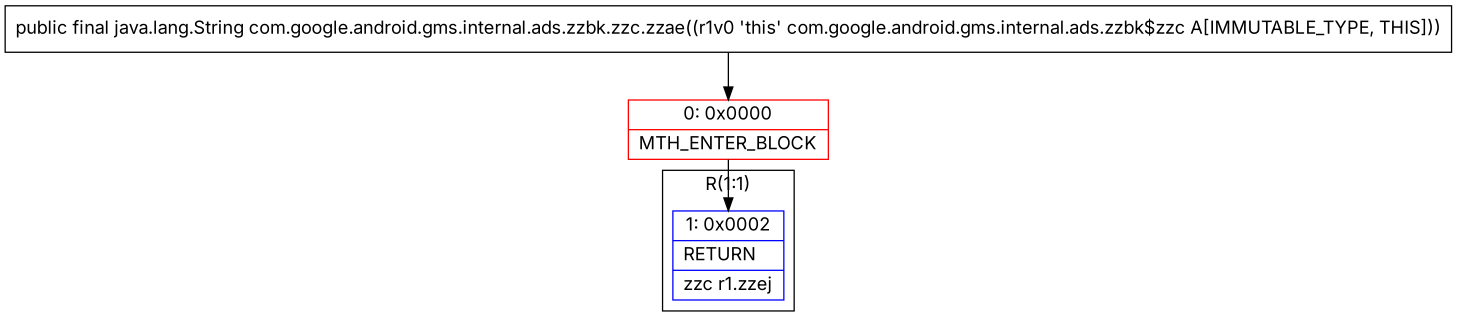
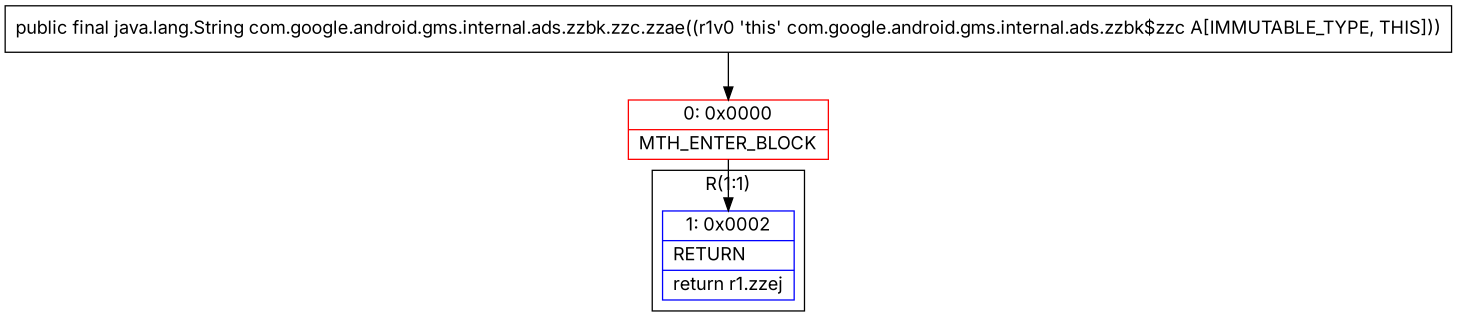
node "1: 0x0002": text "zzc r1.zzej" -> "return r1.zzej"
